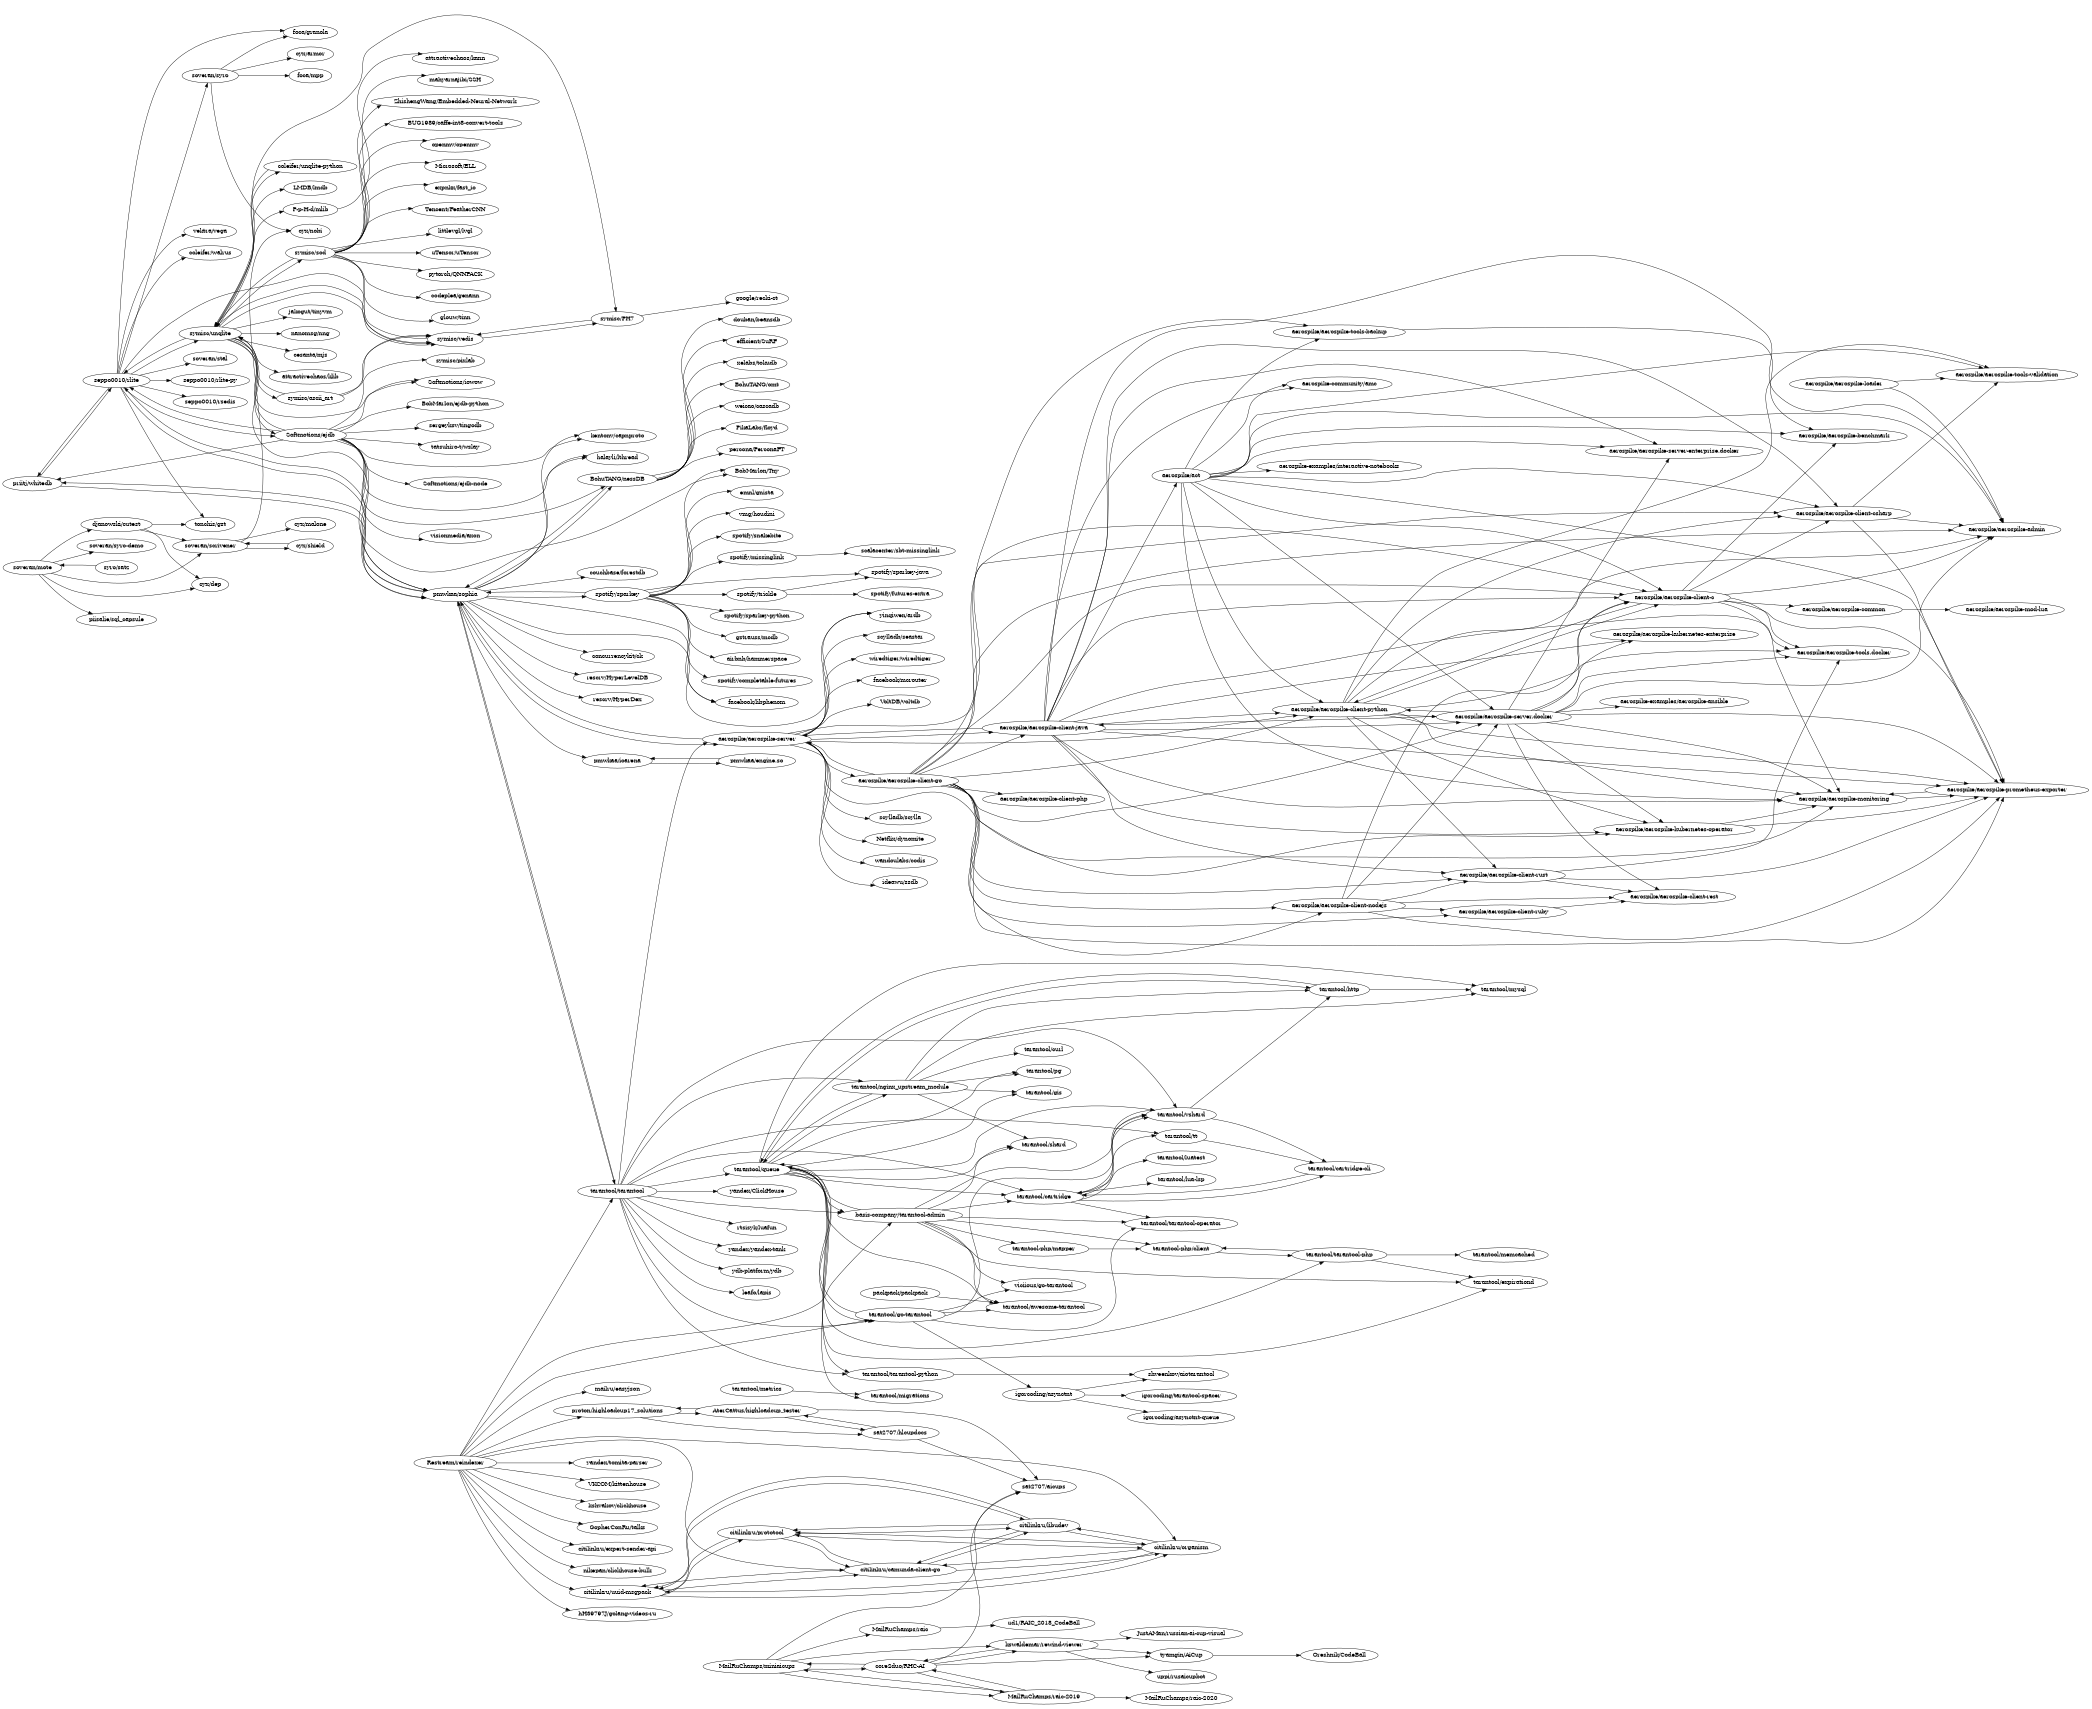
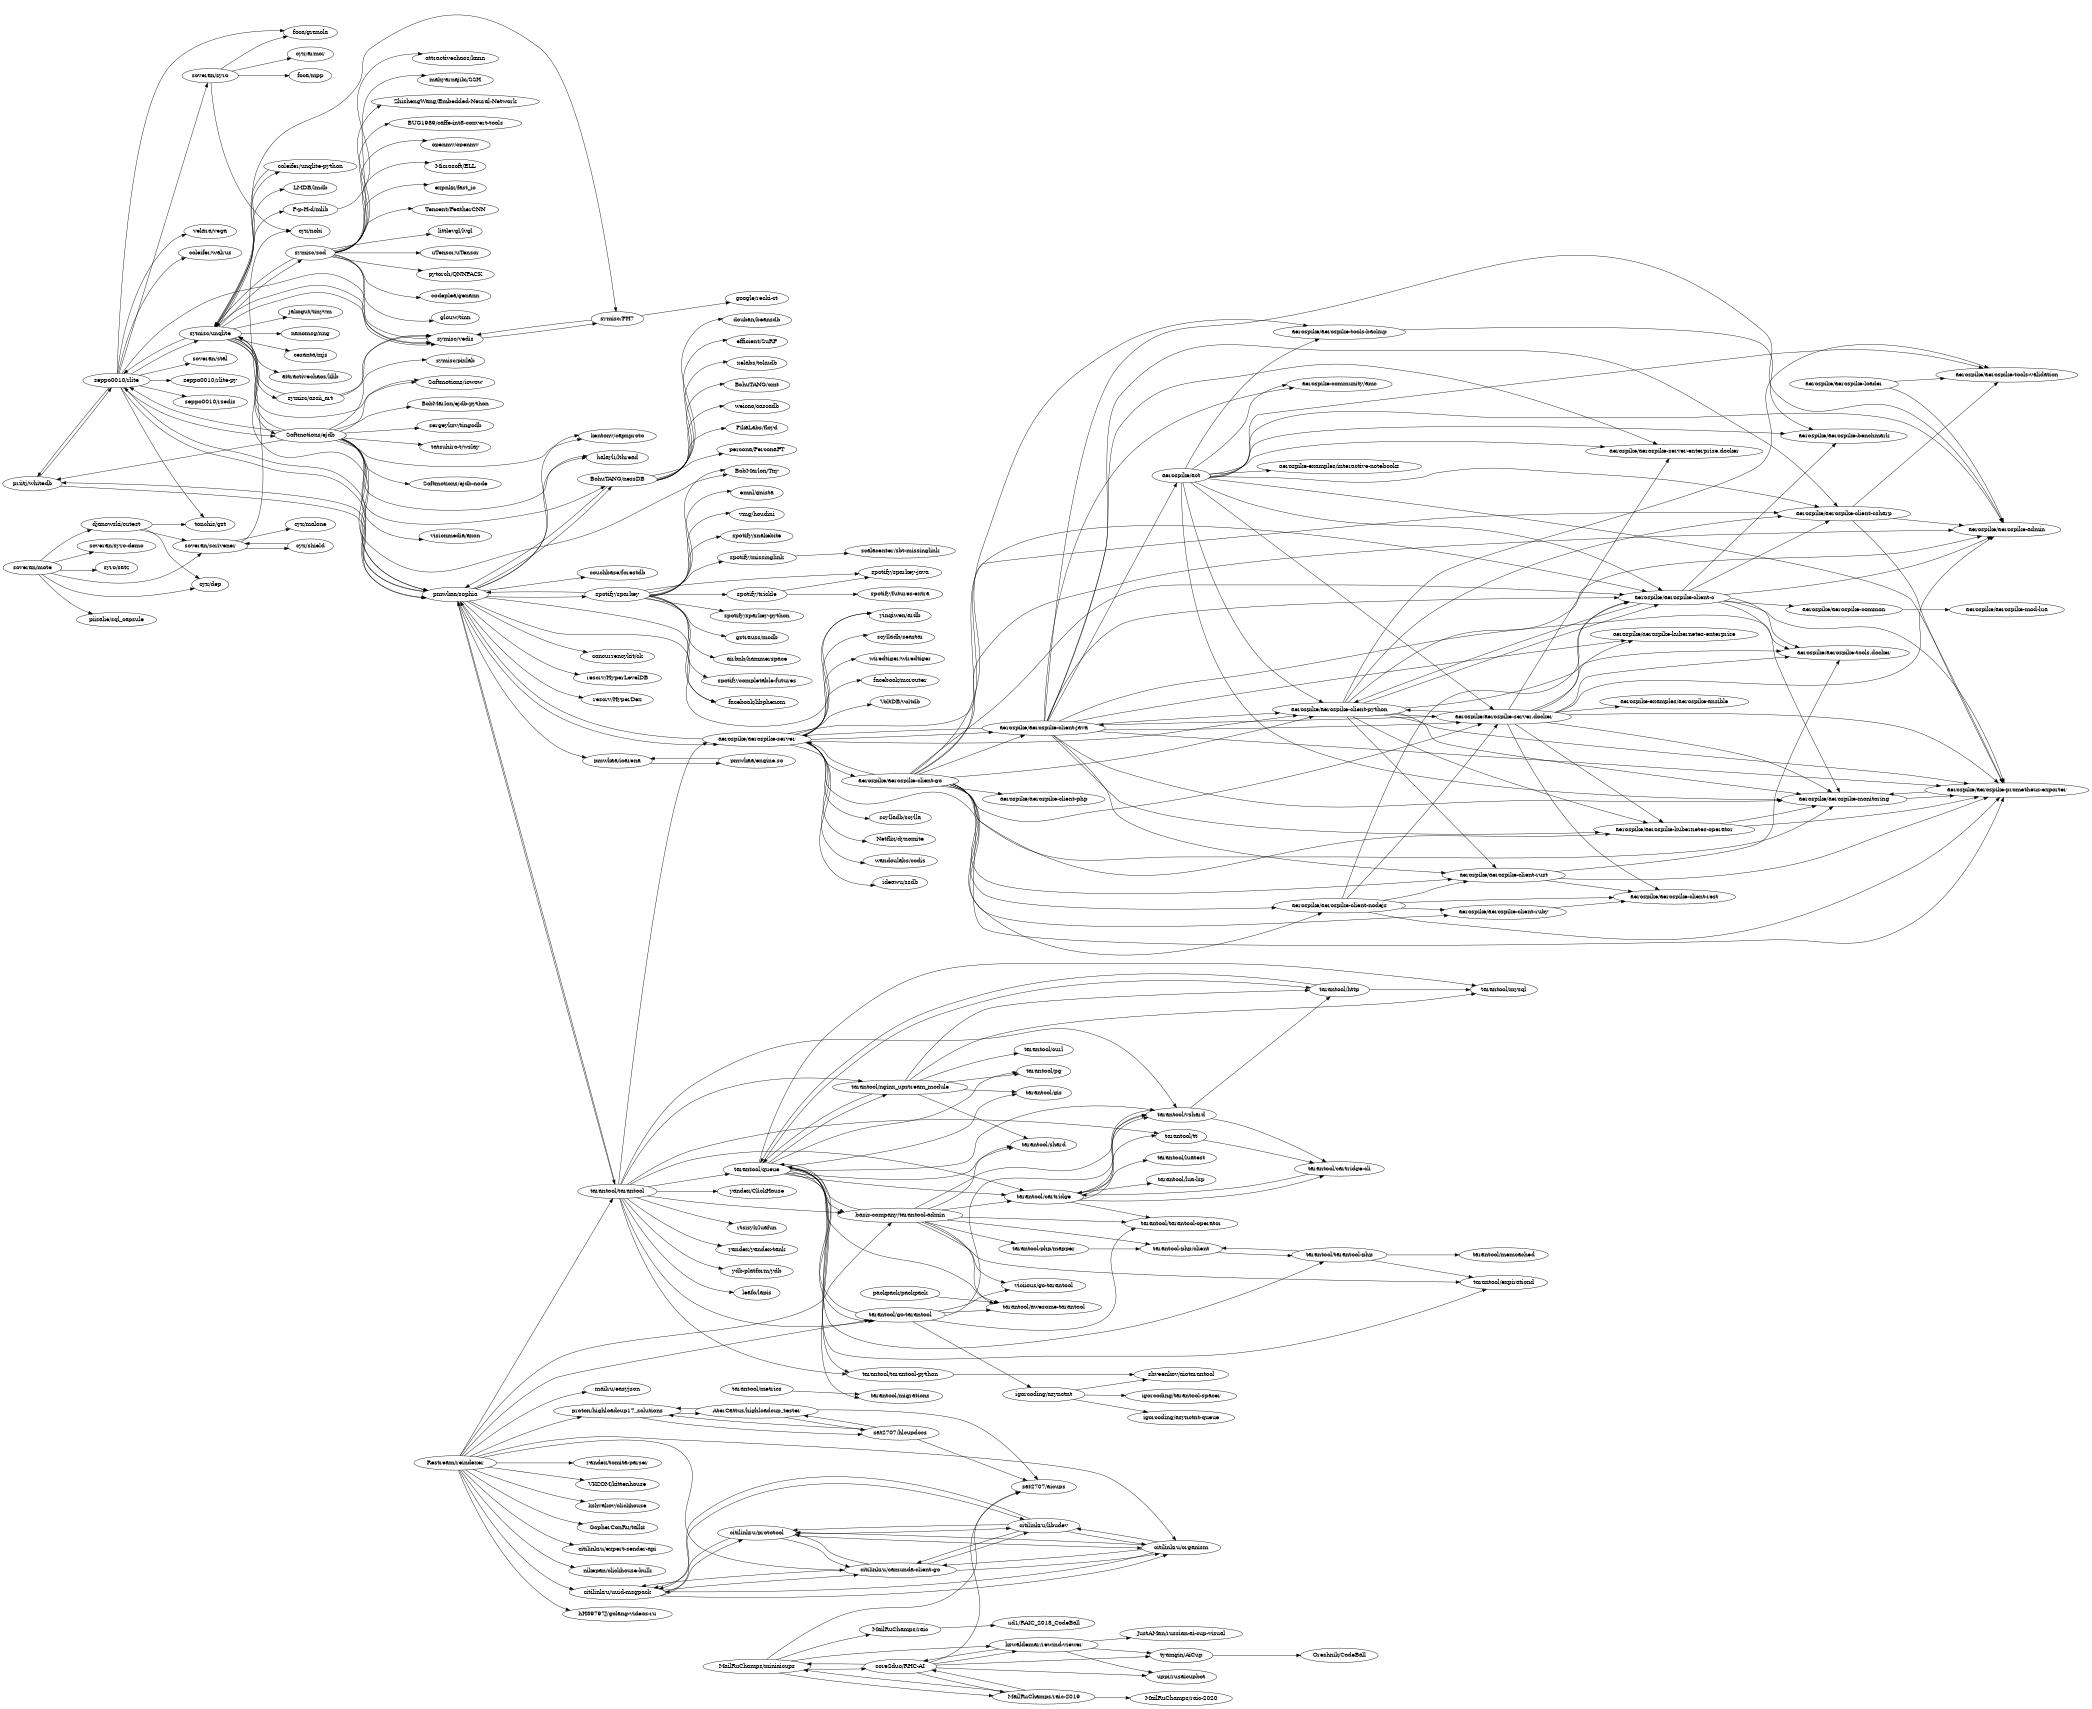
edge "syro/satz" -> "soveran/mote": reversed
edge "sat2707/hlcupdocs" -> "proton/highloadcup17_solutions": added
edge "core2duo/RHC-AI" -> "uppi/rusaicupbot": added
